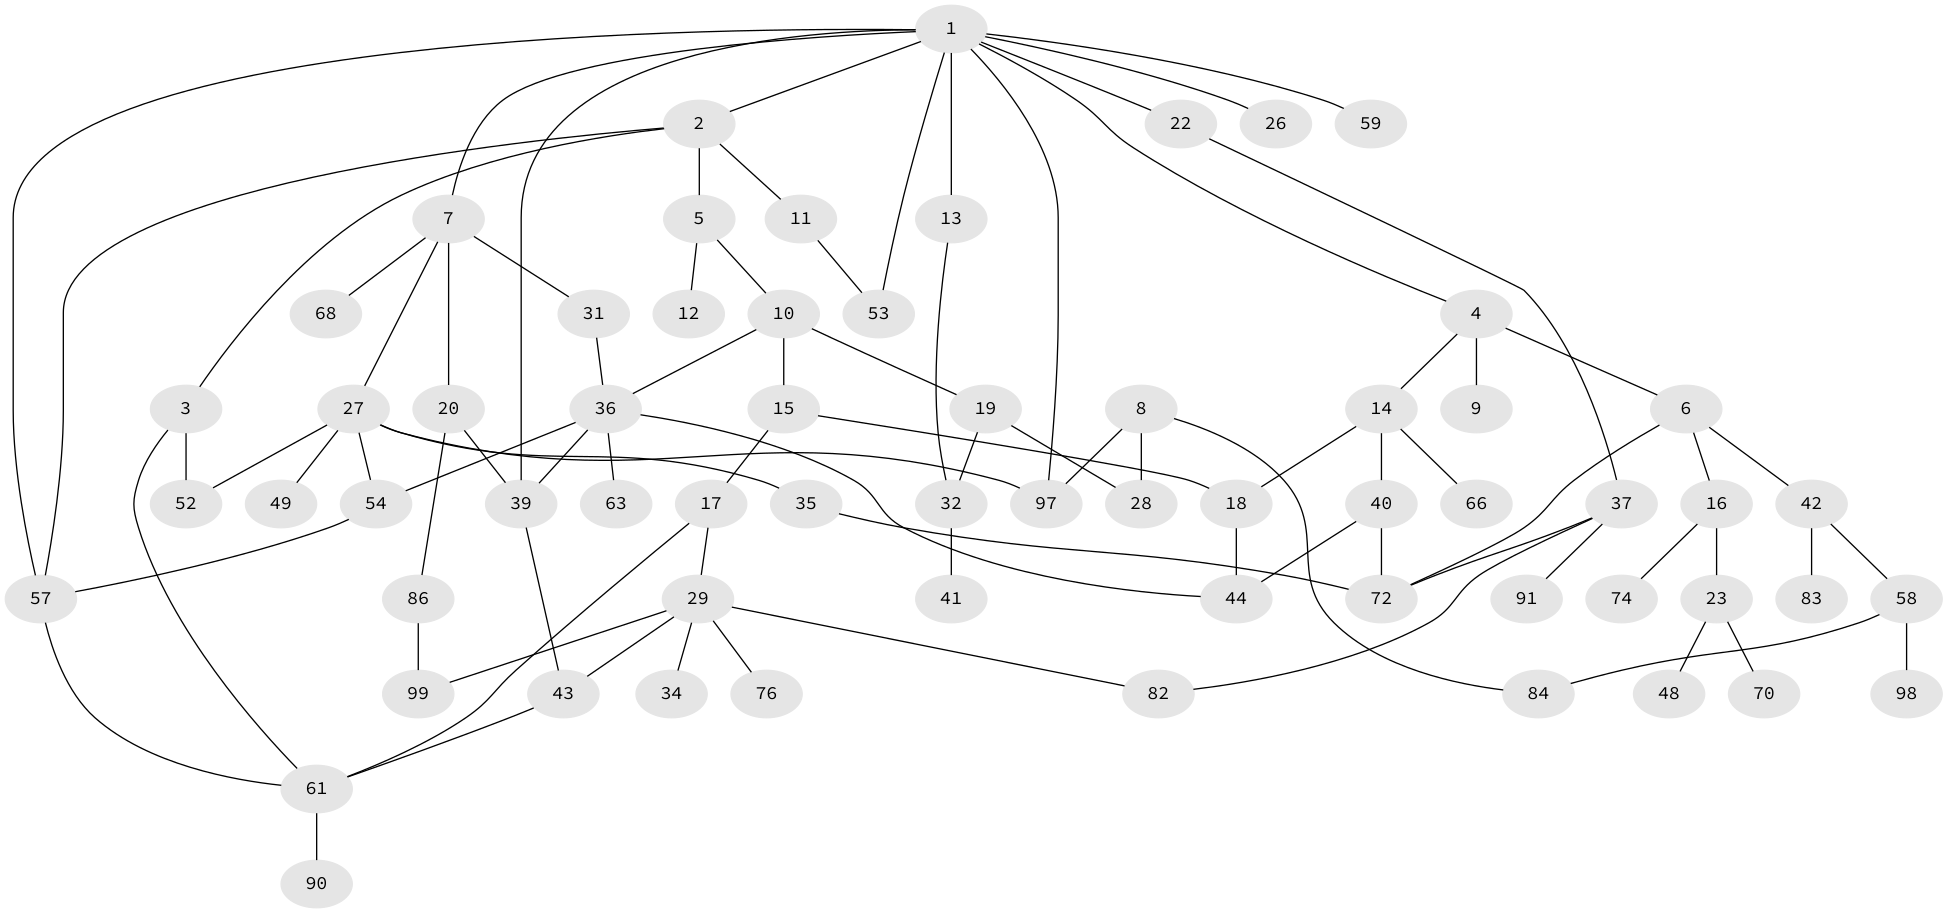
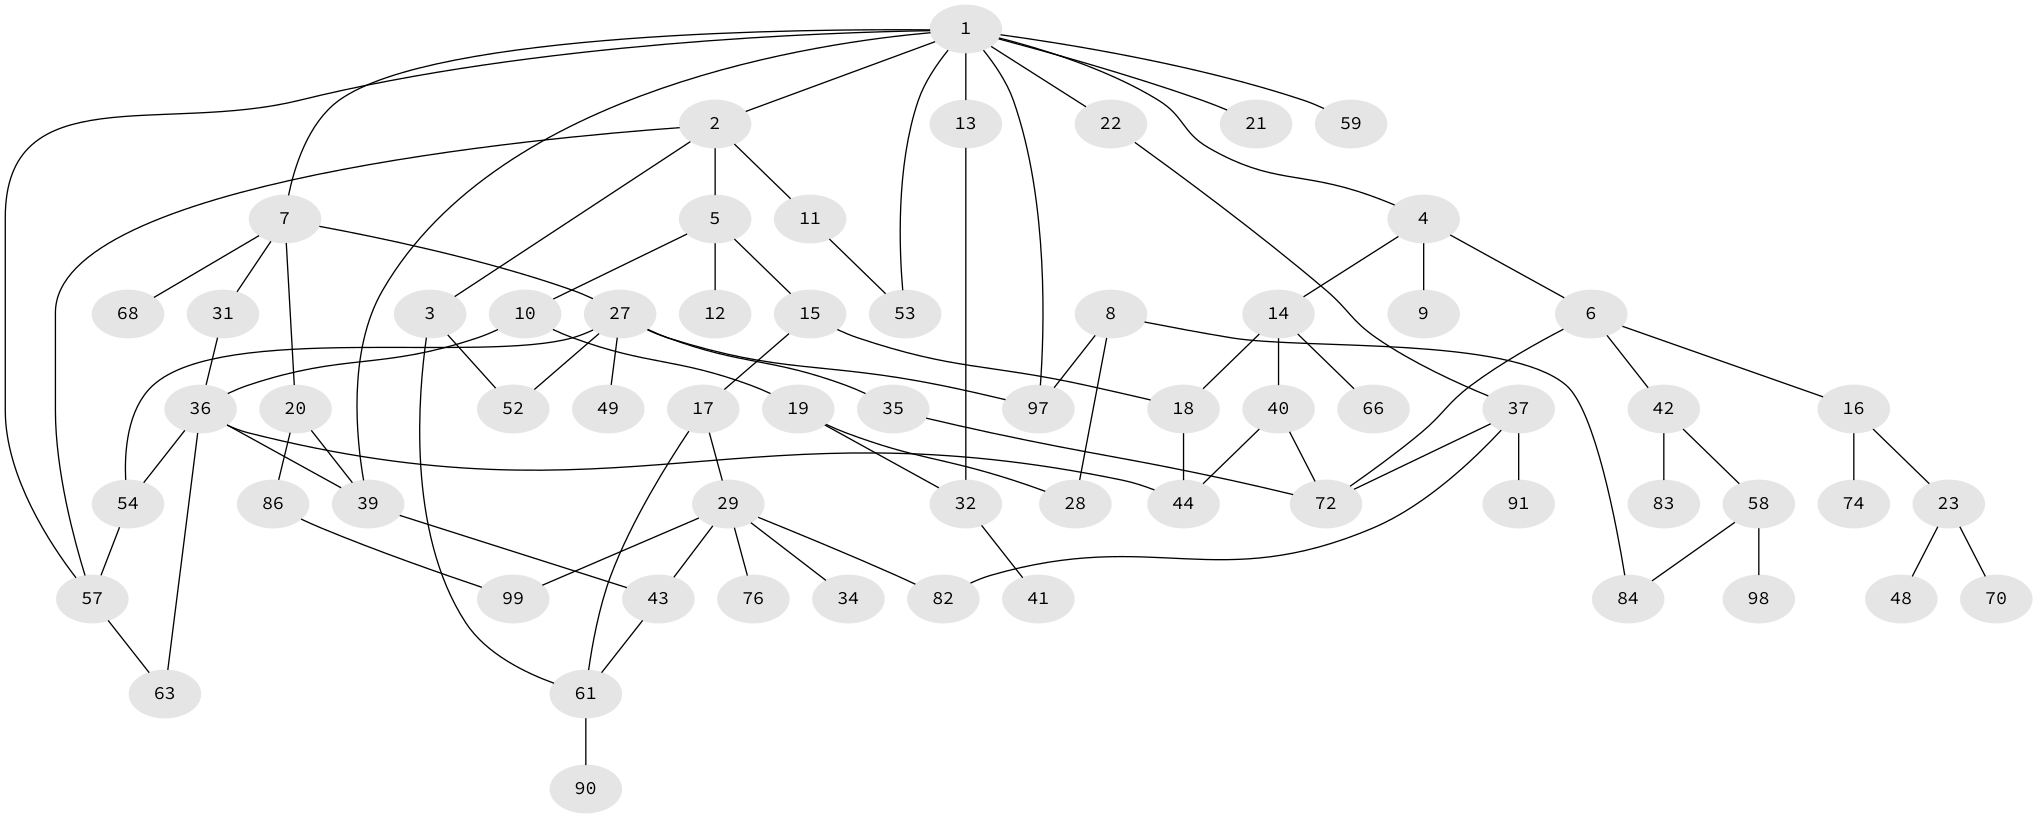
node "26": label "26" -> "21"
edge "10" -- "15": now "5" -- "15"
edge "57" -- "61": now "57" -- "63"
